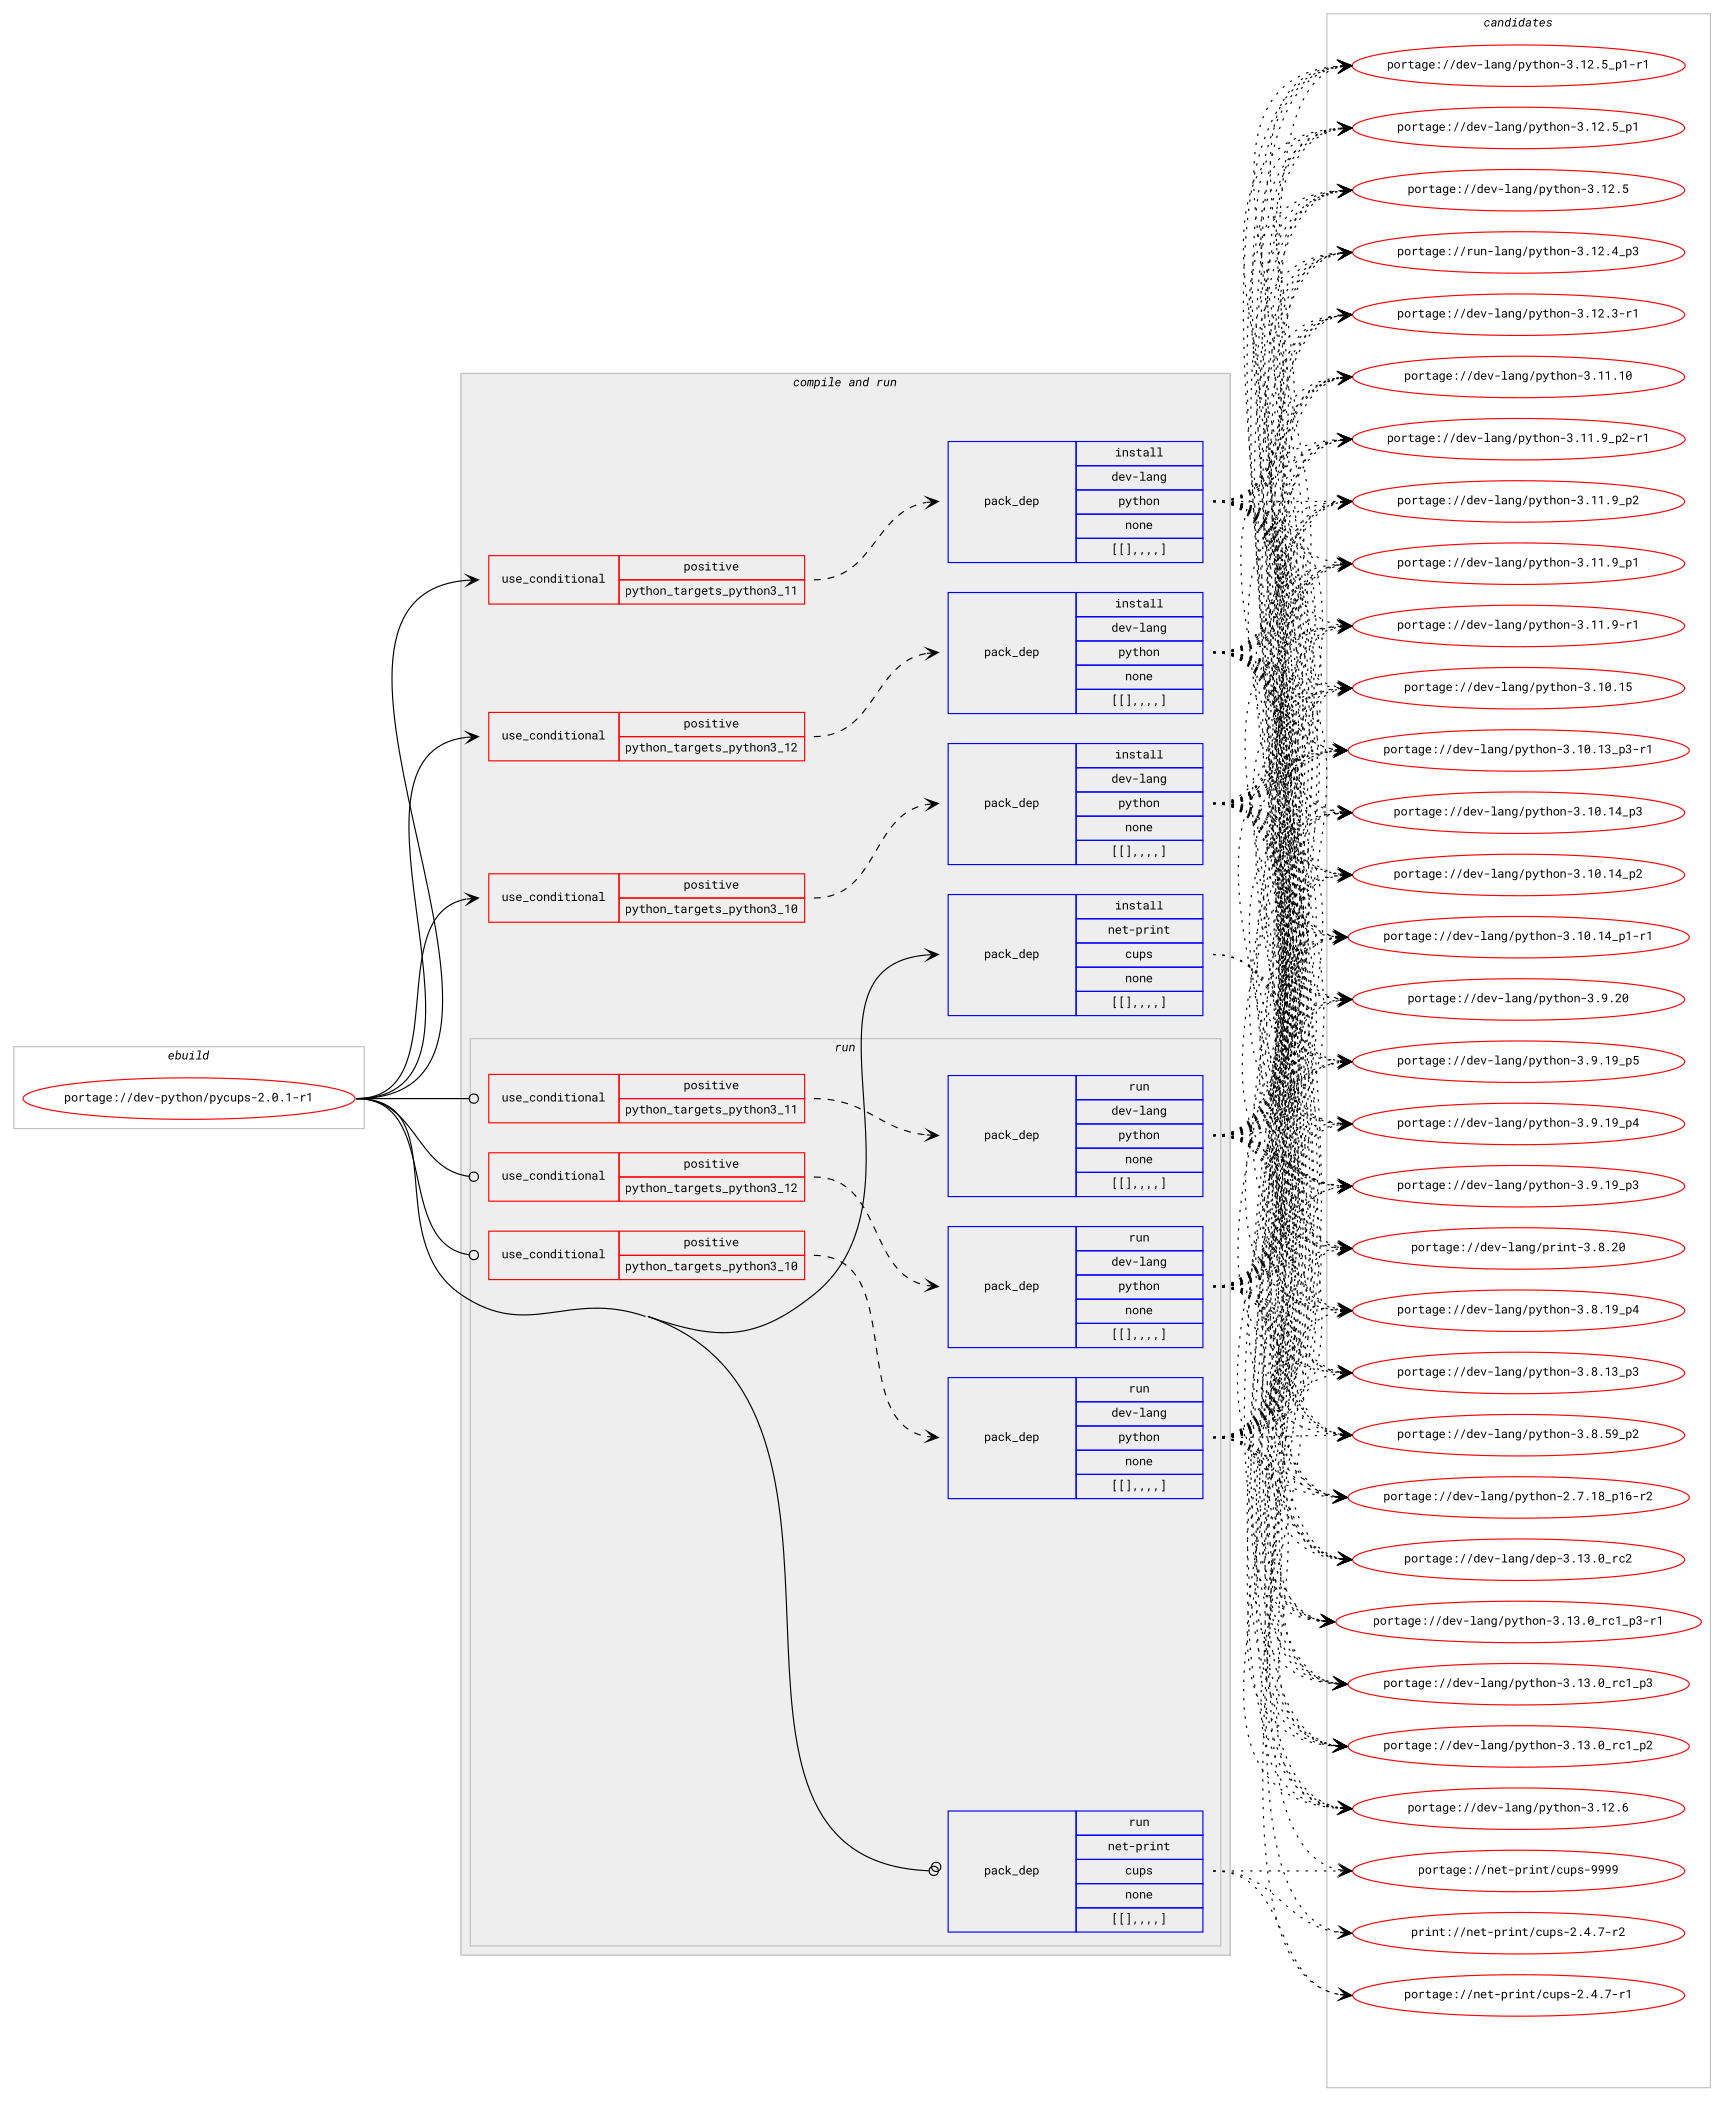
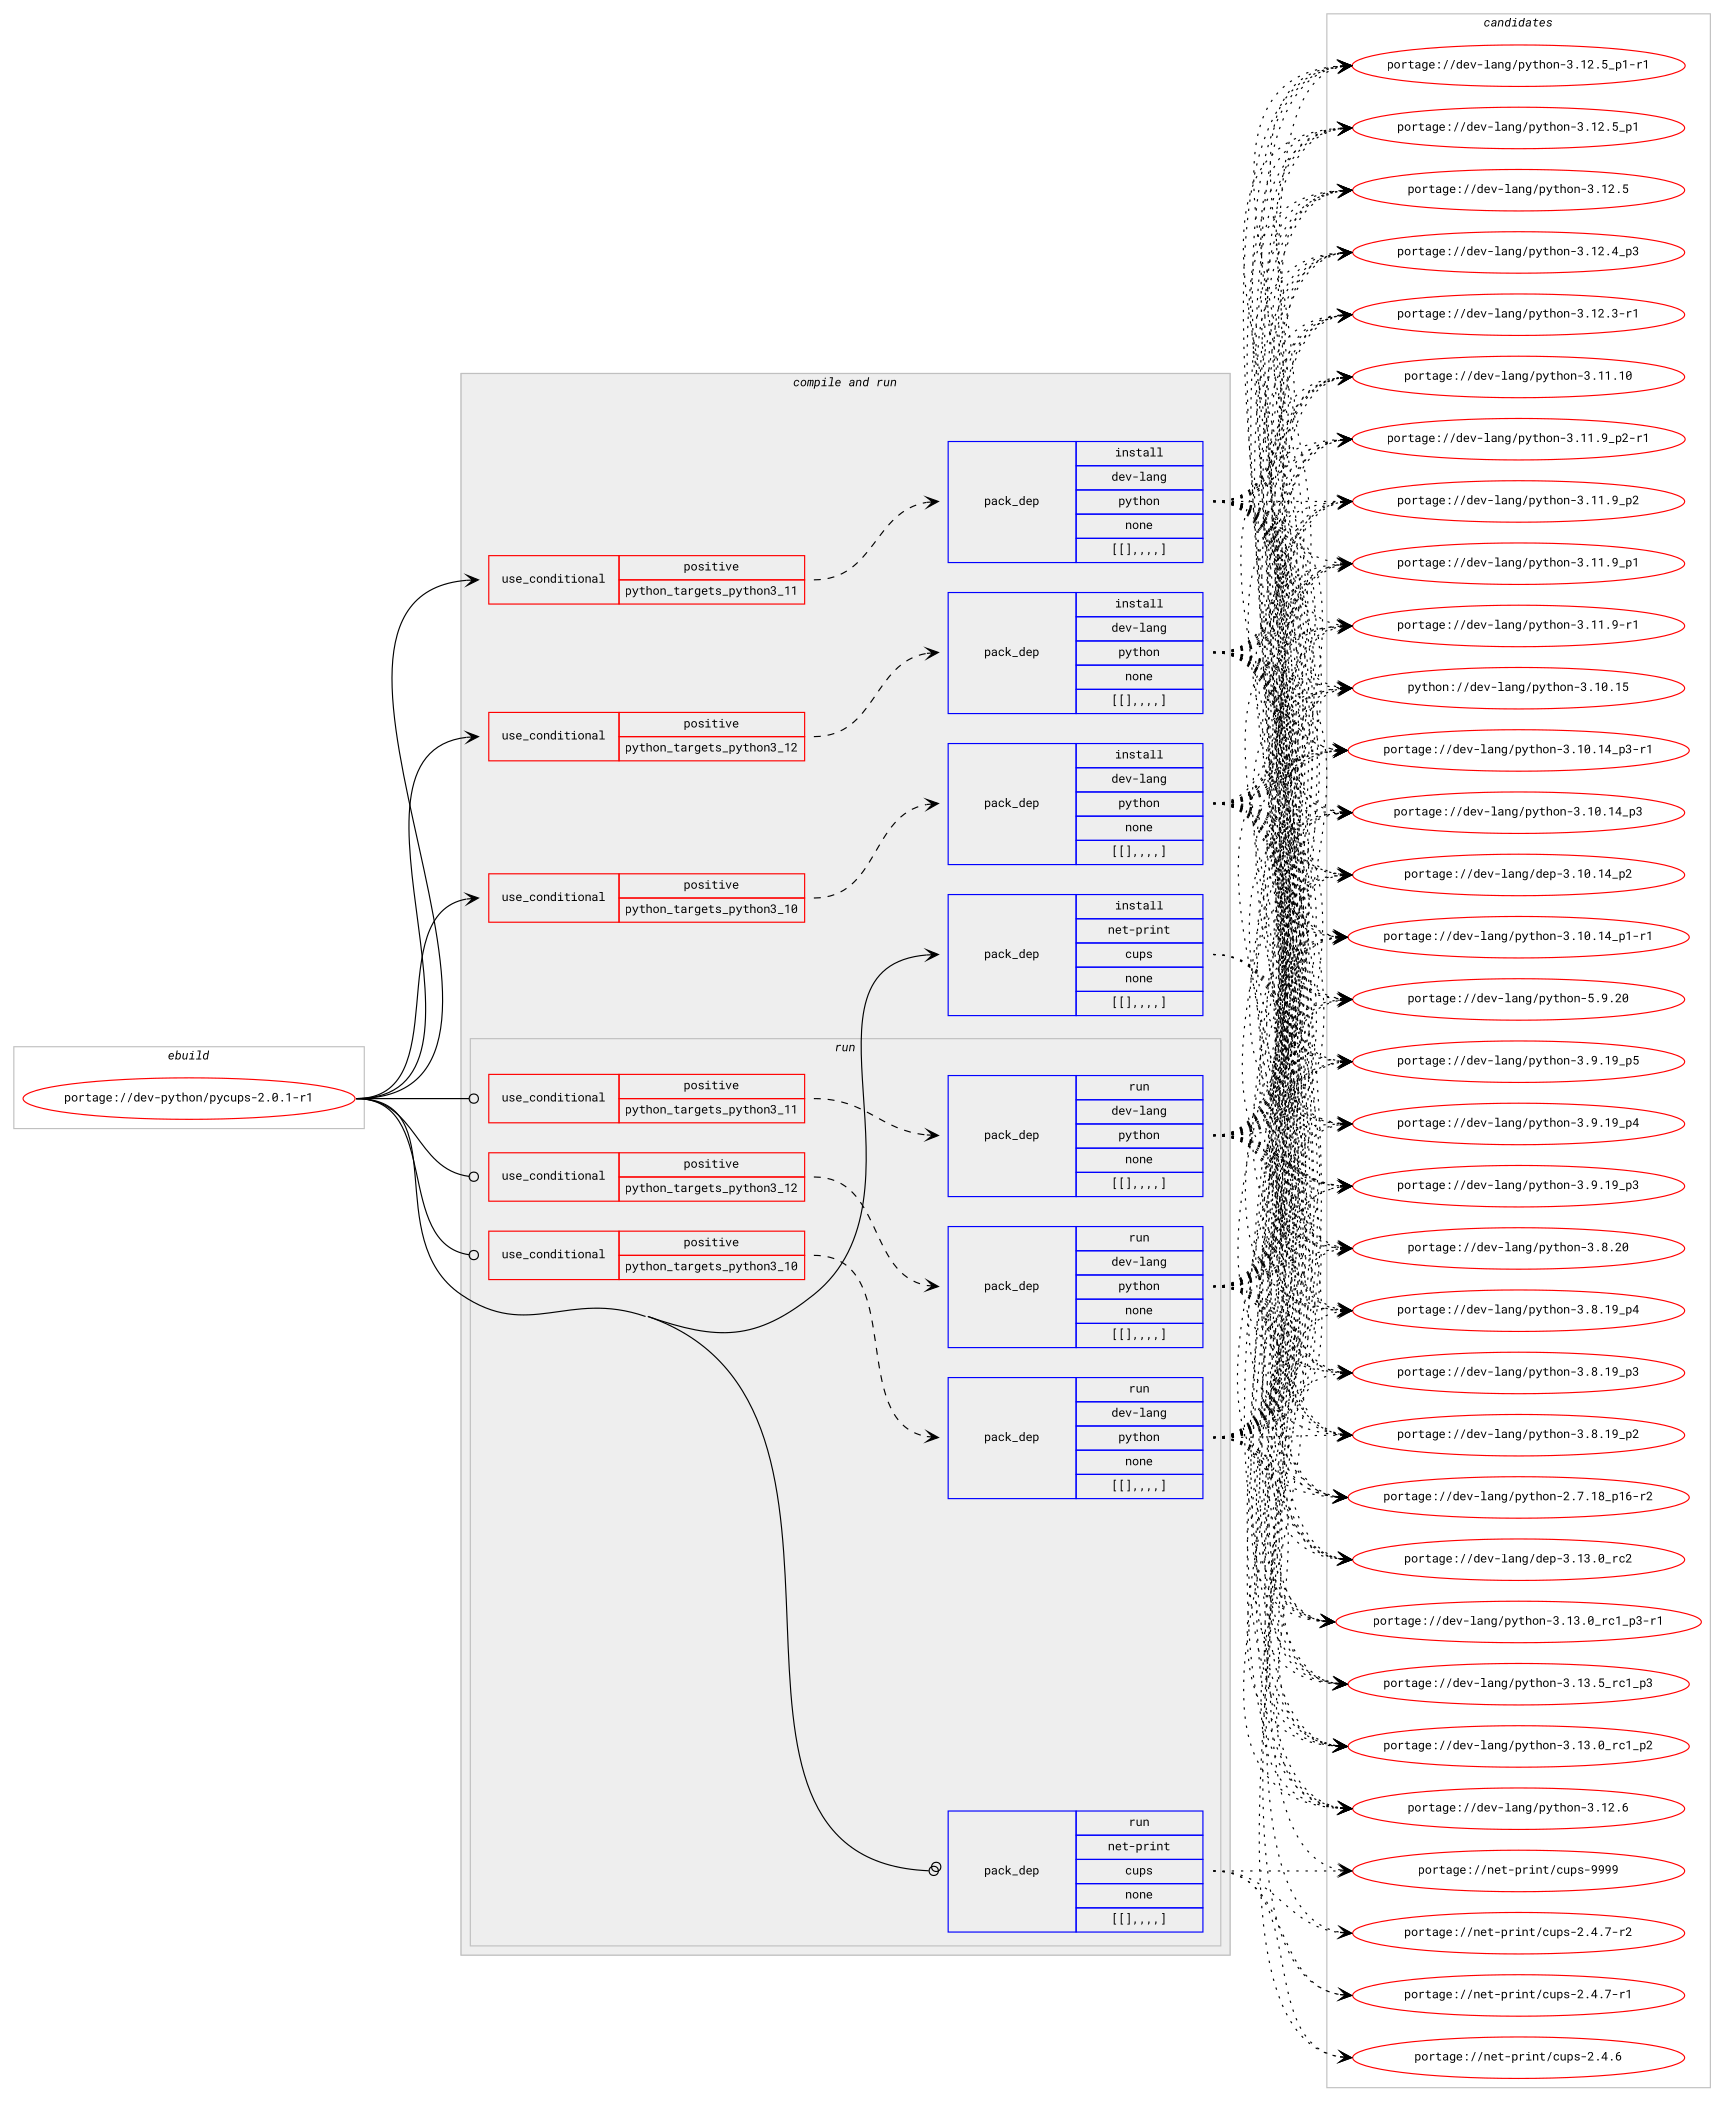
node "portage://run-lang/python-3.12.4_p3": label "portage://run-lang/python-3.12.4_p3" -> "portage://dev-lang/python-3.12.4_p3"
node "portage://dev-lang/python-3.10.15": label "portage://dev-lang/python-3.10.15" -> "python://dev-lang/python-3.10.15"
node "portage://dev-lang/python-3.10.13_p3-r1": label "portage://dev-lang/python-3.10.13_p3-r1" -> "portage://dev-lang/python-3.10.14_p3-r1"
node "portage://dev-lang/python-3.10.14_p2": label "portage://dev-lang/python-3.10.14_p2" -> "portage://dev-lang/dep-3.10.14_p2"
node "portage://dev-lang/python-3.9.20": label "portage://dev-lang/python-3.9.20" -> "portage://dev-lang/python-5.9.20"
node "portage://dev-lang/print-3.8.20": label "portage://dev-lang/print-3.8.20" -> "portage://dev-lang/python-3.8.20"
node "portage://dev-lang/python-3.8.13_p3": label "portage://dev-lang/python-3.8.13_p3" -> "portage://dev-lang/python-3.8.19_p3"
node "portage://dev-lang/python-3.8.59_p2": label "portage://dev-lang/python-3.8.59_p2" -> "portage://dev-lang/python-3.8.19_p2"
node "portage://dev-lang/python-3.13.0_rc1_p3": label "portage://dev-lang/python-3.13.0_rc1_p3" -> "portage://dev-lang/python-3.13.5_rc1_p3"
node "print://net-print/cups-2.4.7-r2": label "print://net-print/cups-2.4.7-r2" -> "portage://net-print/cups-2.4.7-r2"
node "portage://net-print/cups-2.4.6": added
